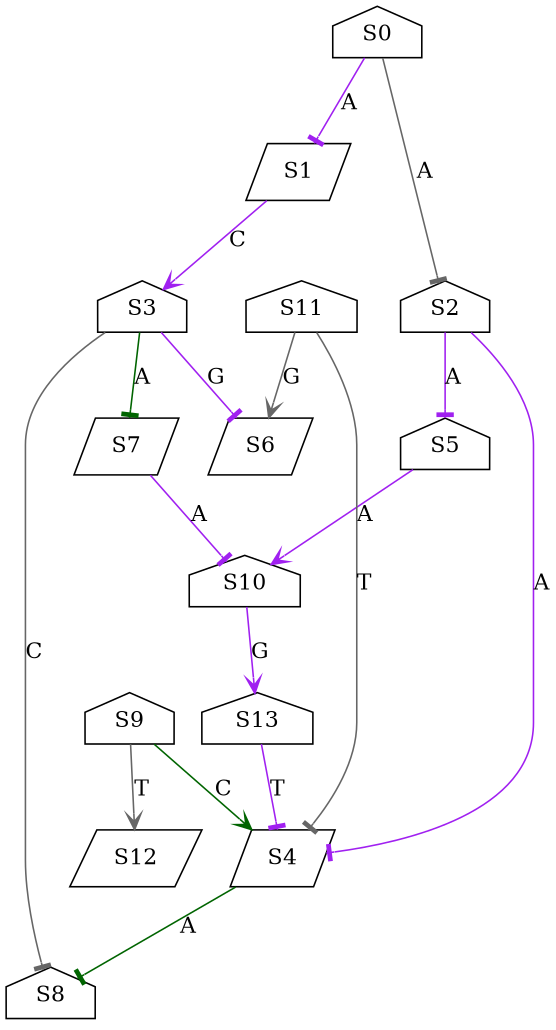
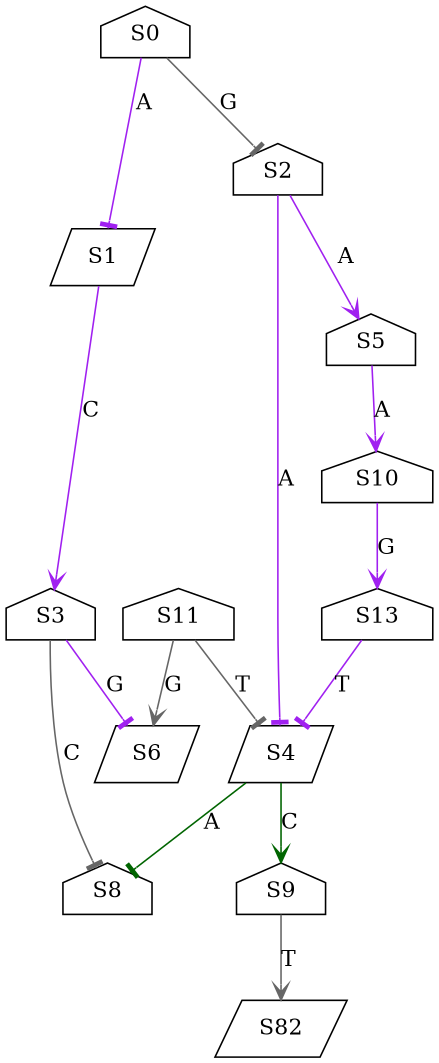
edge "S0" -> "S2": label "A" -> "G"
edge "S2" -> "S5": arrowhead tee -> vee
node "S7": removed
edge "S9" -> "S4": reversed
node "S12": label "S12" -> "S82"
